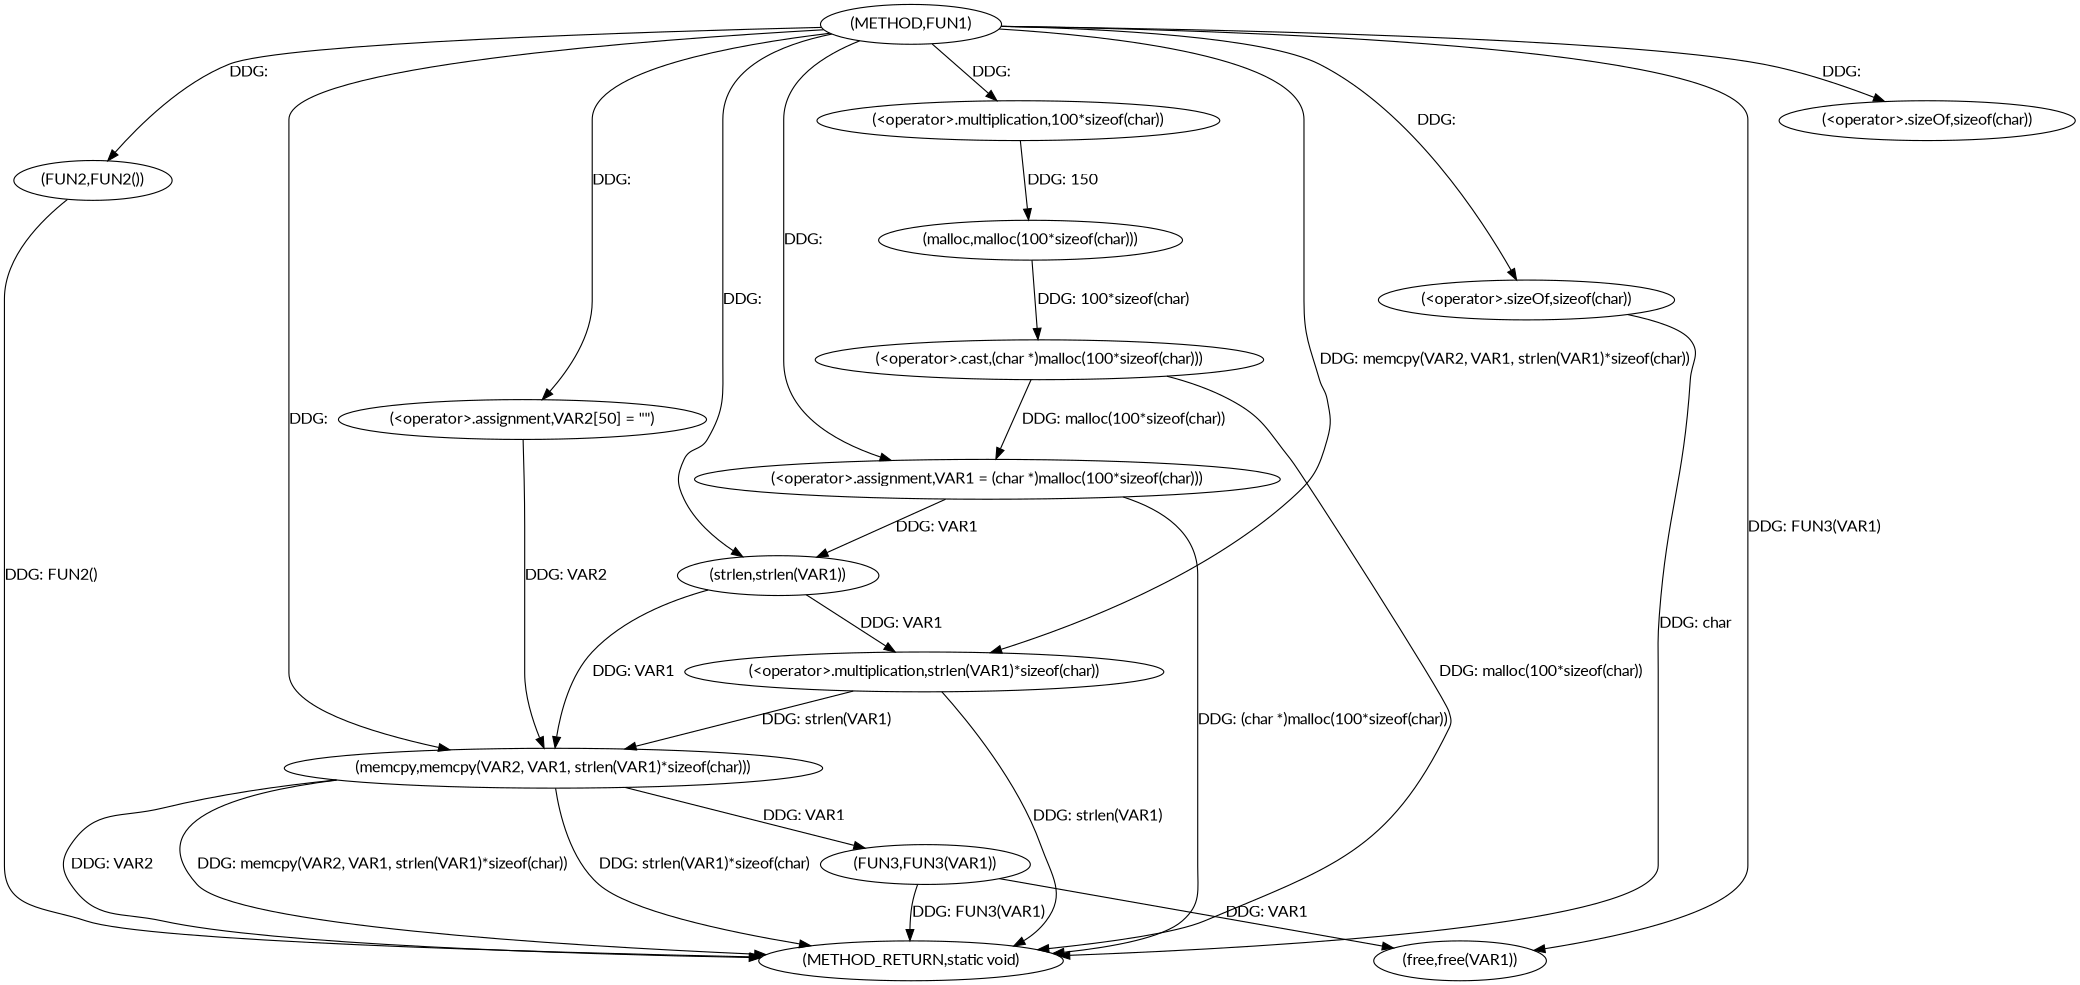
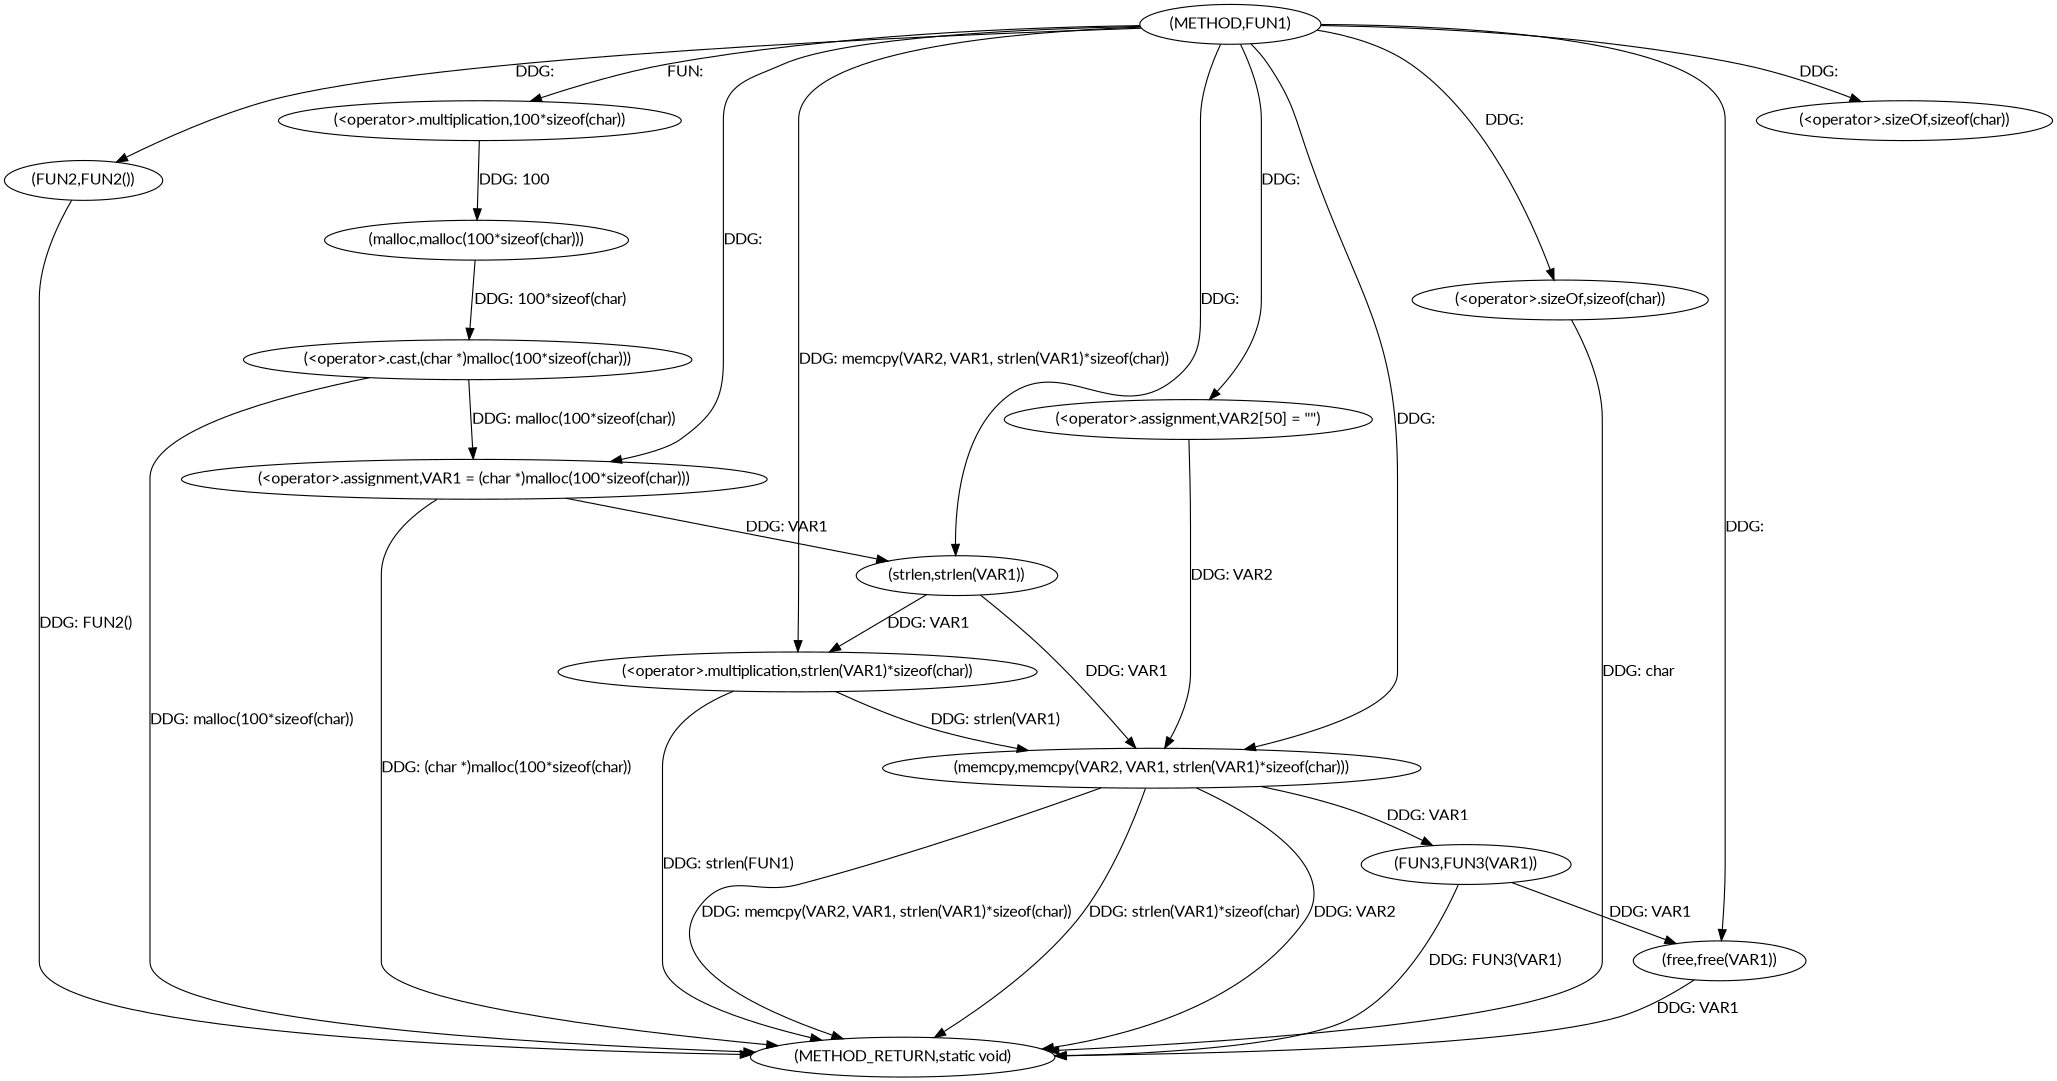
edge "(METHOD,FUN1)" -> "(<operator>.multiplication,100*sizeof(char))": label "DDG: " -> "FUN: "
edge "(<operator>.multiplication,100*sizeof(char))" -> "(malloc,malloc(100*sizeof(char)))": label "DDG: 150" -> "DDG: 100"
edge "(METHOD,FUN1)" -> "(free,free(VAR1))": label "DDG: FUN3(VAR1)" -> "DDG: "
edge "(<operator>.multiplication,strlen(VAR1)*sizeof(char))" -> "(METHOD_RETURN,static void)": label "DDG: strlen(VAR1)" -> "DDG: strlen(FUN1)"
edge "(free,free(VAR1))" -> "(METHOD_RETURN,static void)": added, label "DDG: VAR1"
